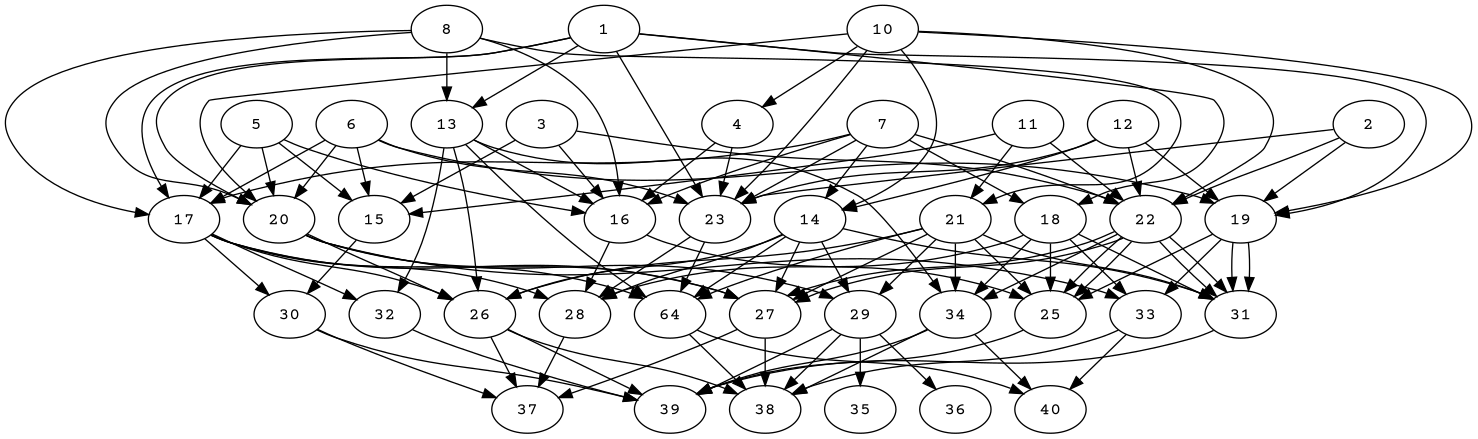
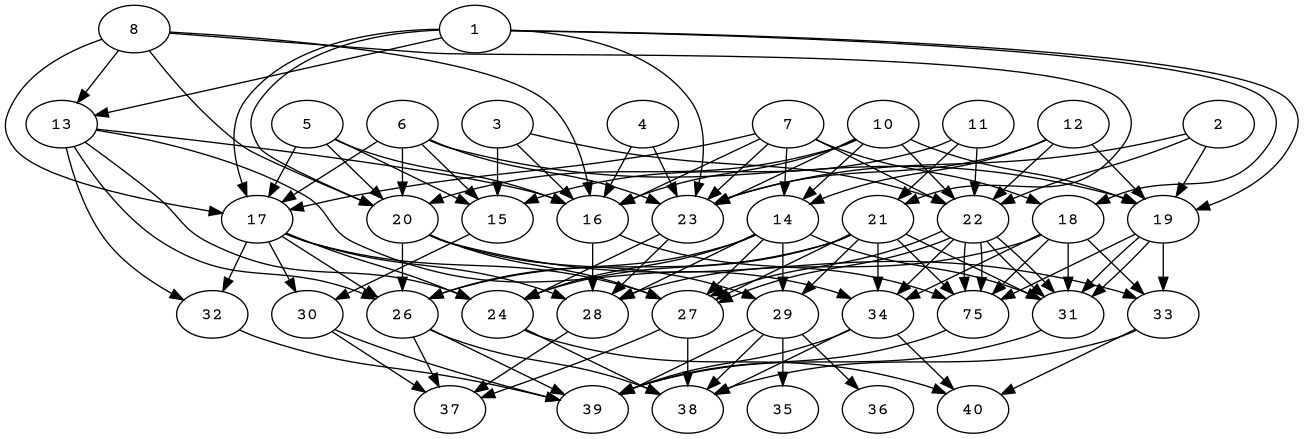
edge "10" -> "4": now "10" -> "16"
node "64": label "64" -> "24"
node "25": label "25" -> "75"
